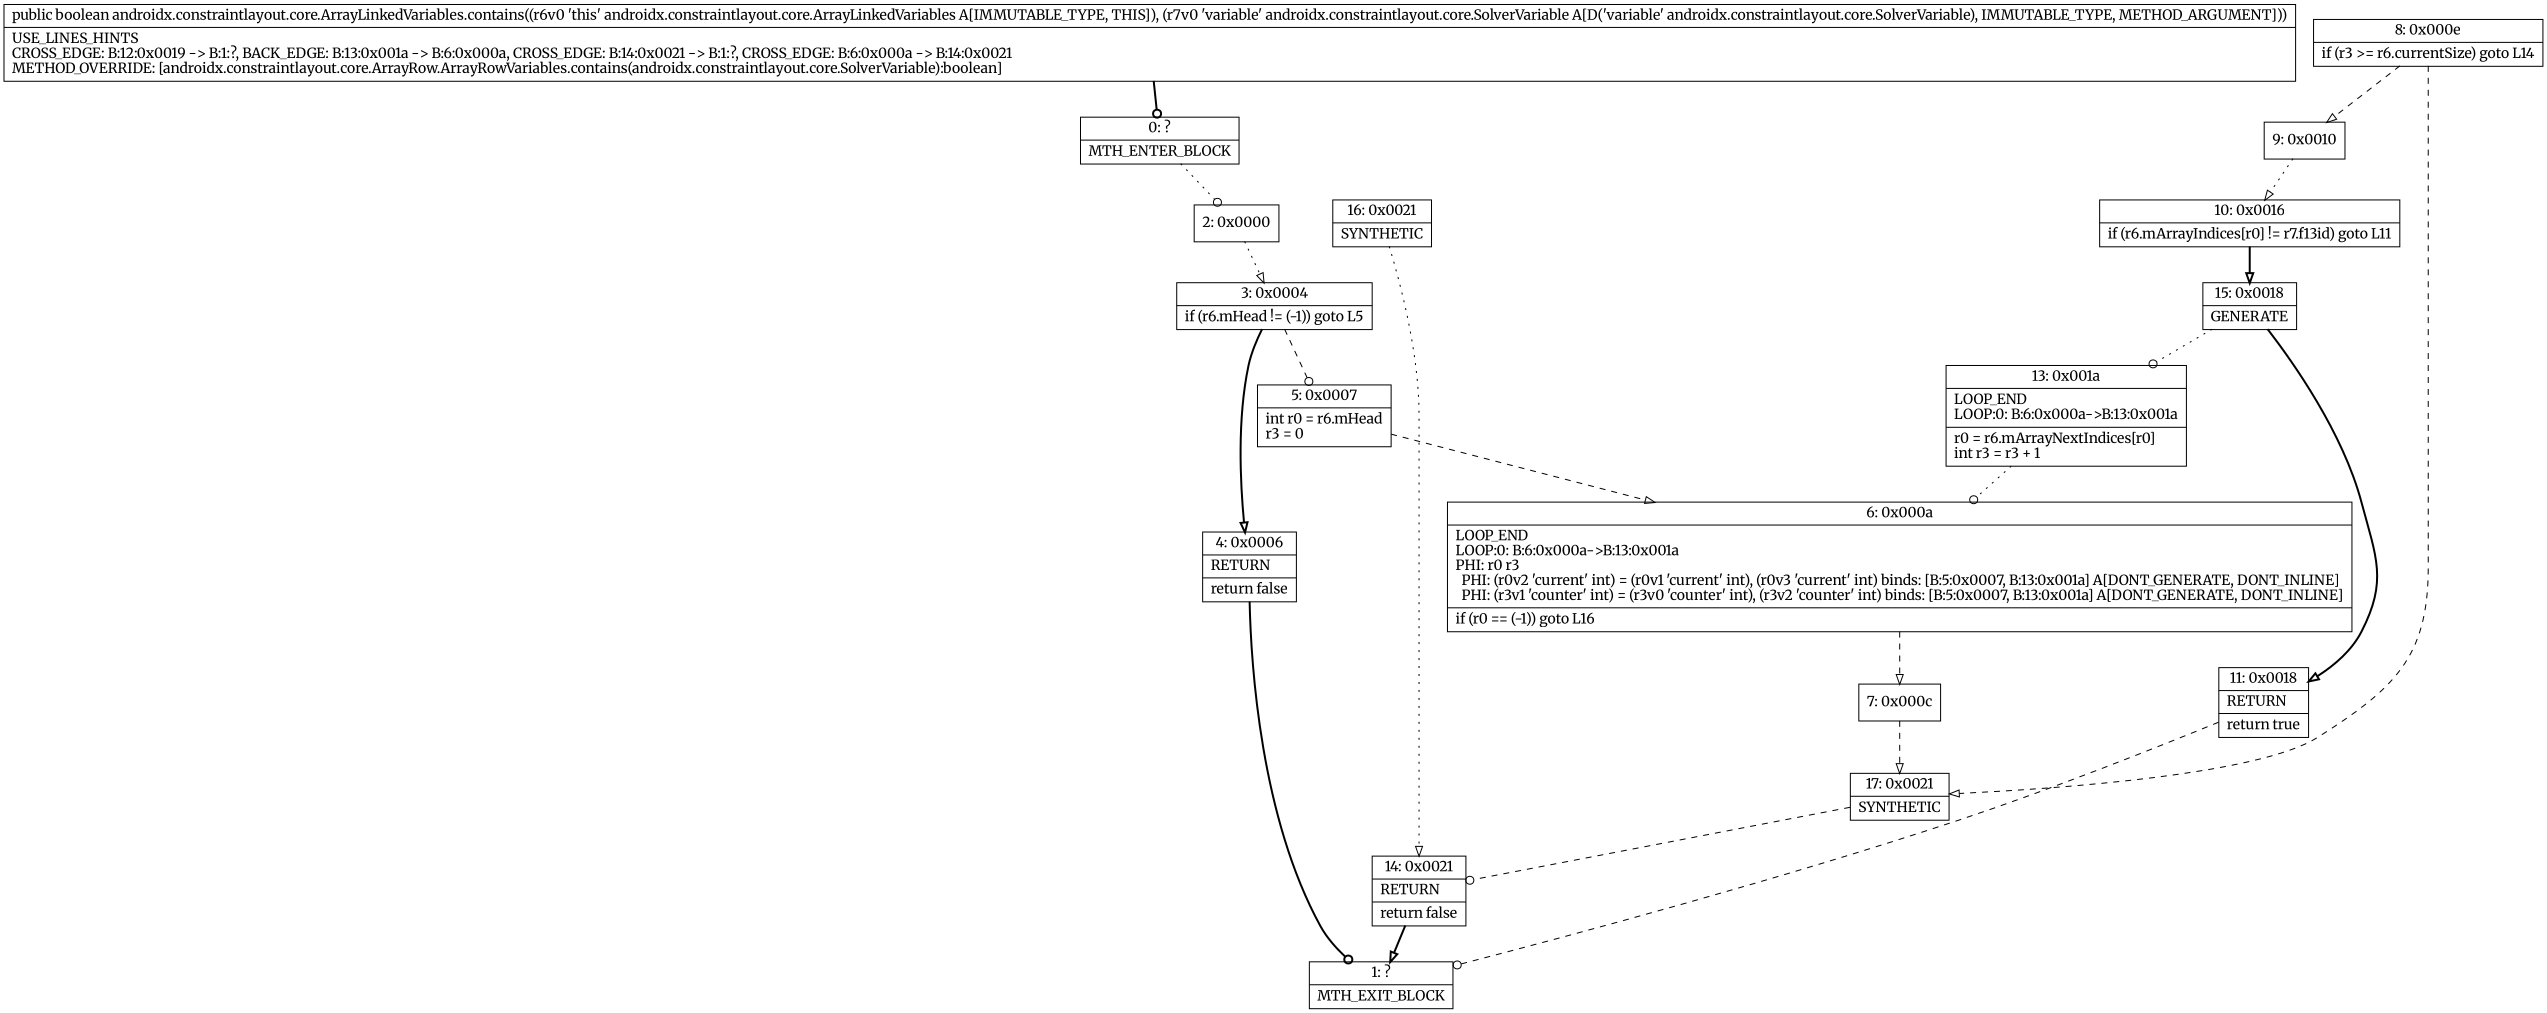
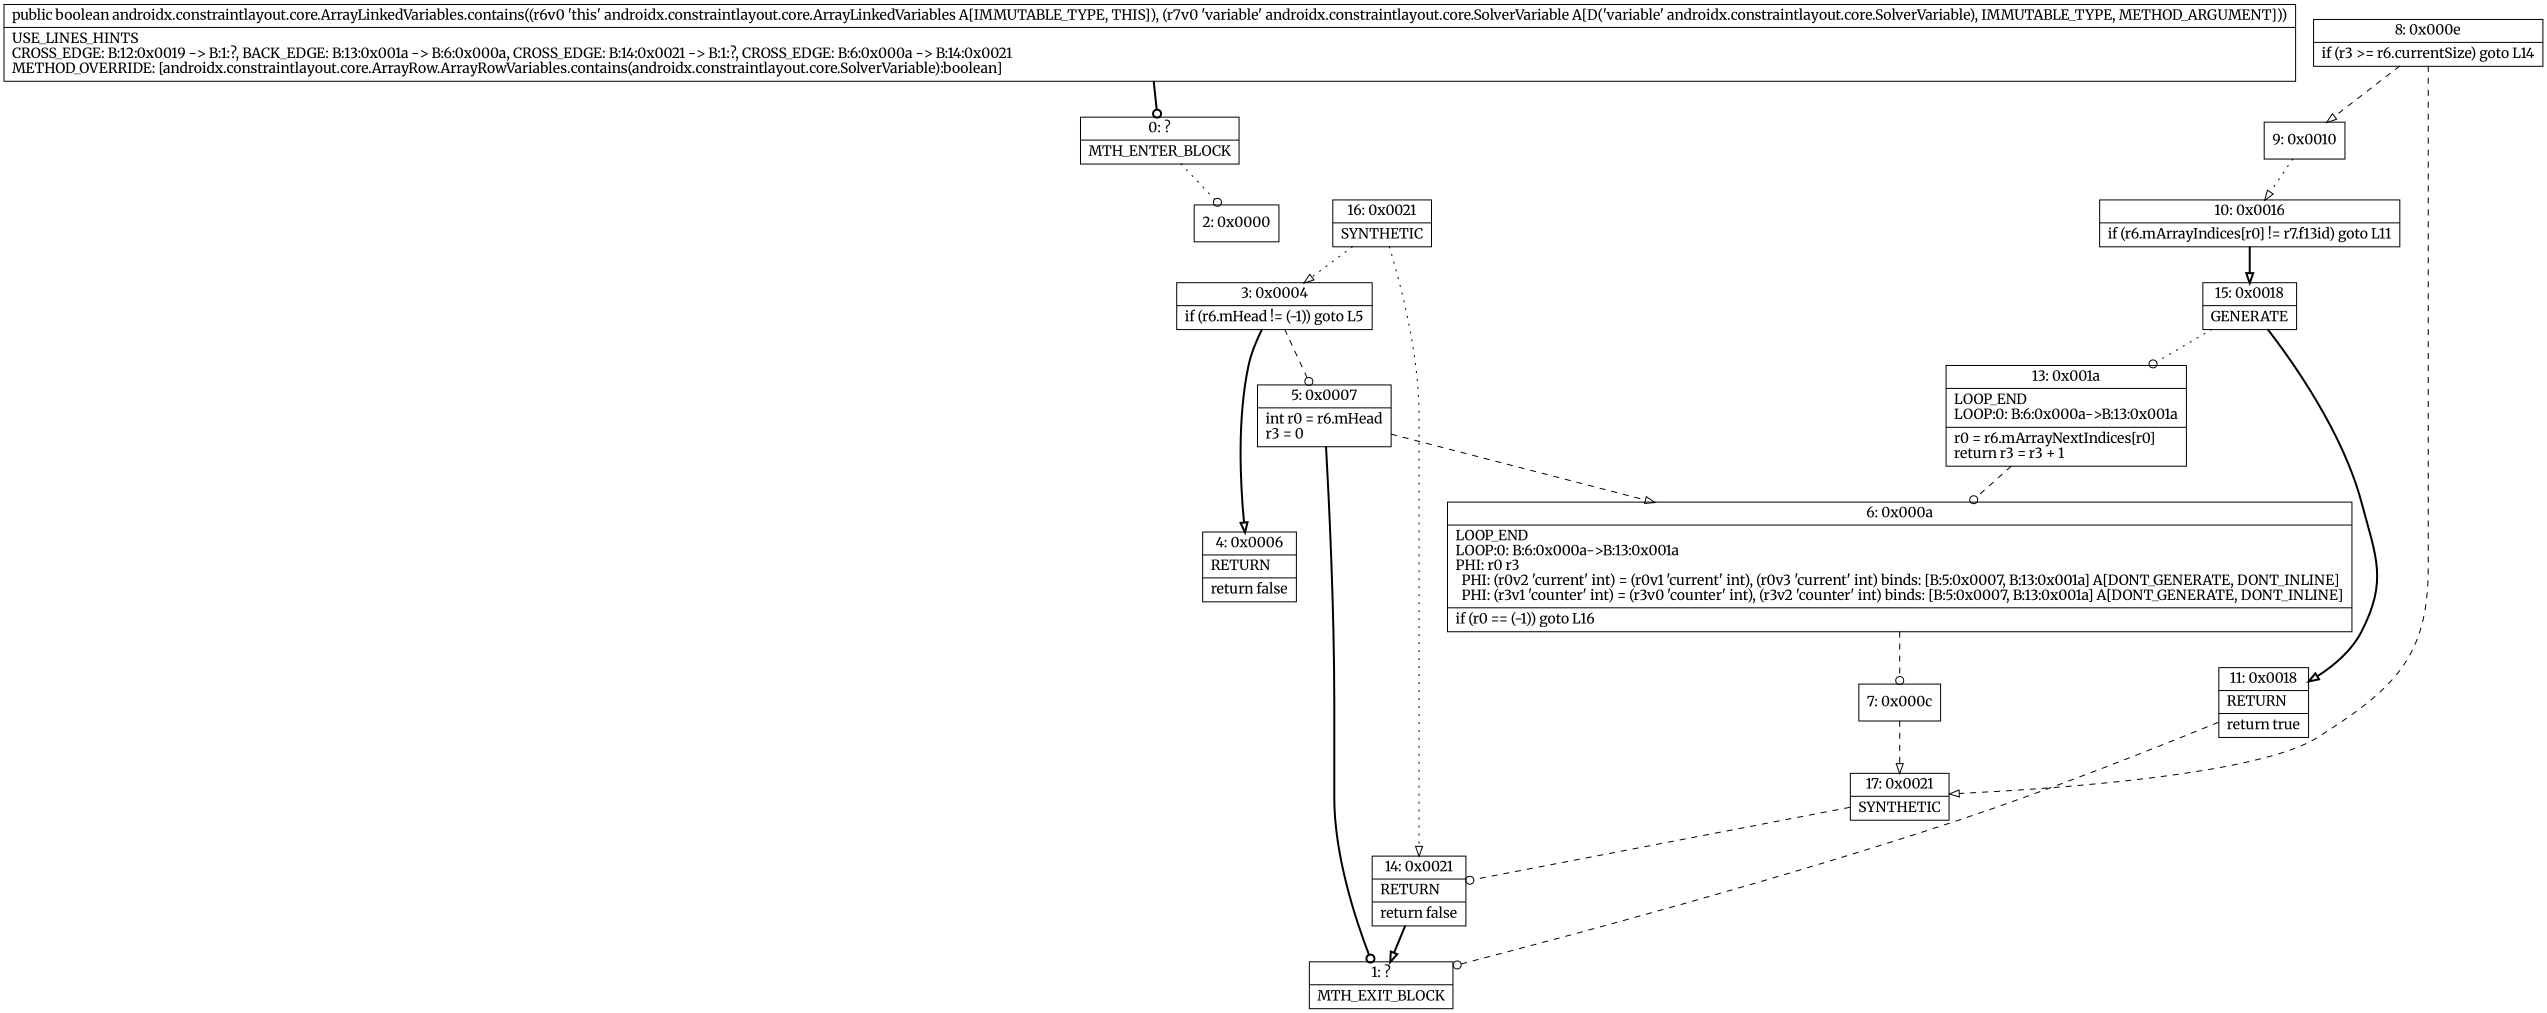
edge "2: 0x0000" -> "3: 0x0004": now "16: 0x0021" -> "3: 0x0004"
node "13: 0x001a": text "int r3 = r3 + 1" -> "return r3 = r3 + 1"
edge "13: 0x001a" -> "6: 0x000a": style dotted -> dashed
edge "6: 0x000a" -> "7: 0x000c": arrowhead onormal -> odot
edge "4: 0x0006" -> "1: ?": now "5: 0x0007" -> "1: ?"
